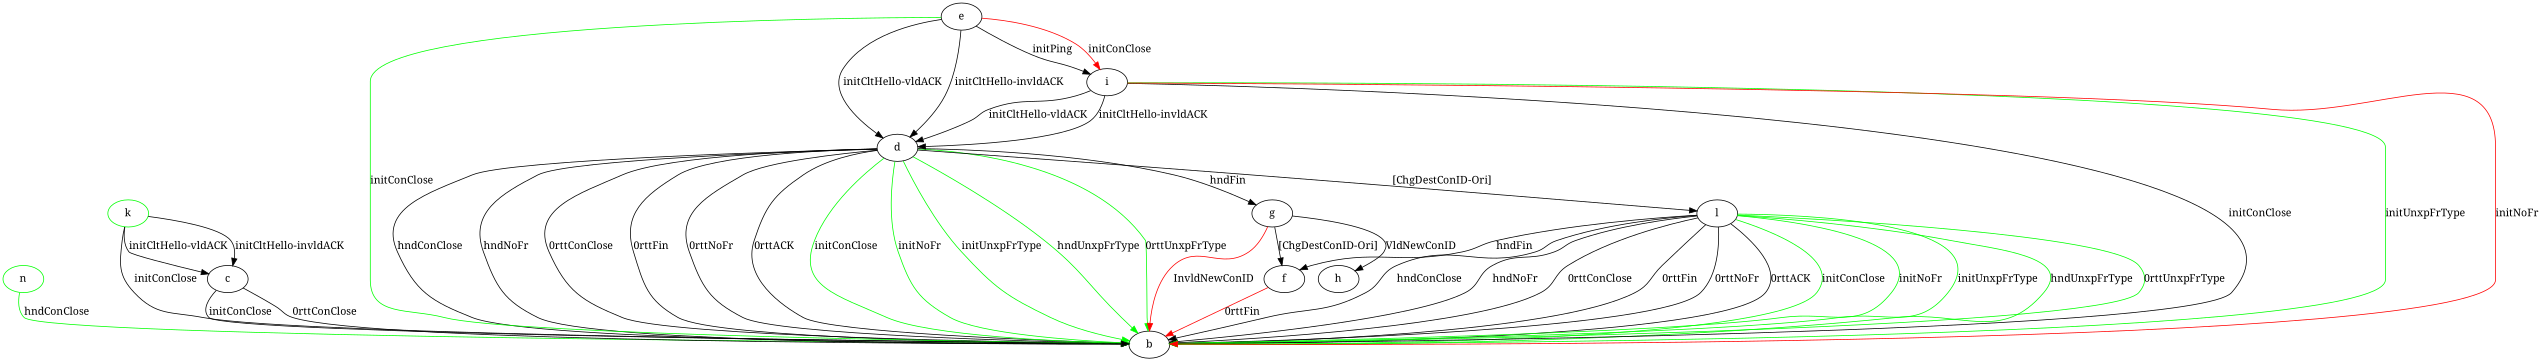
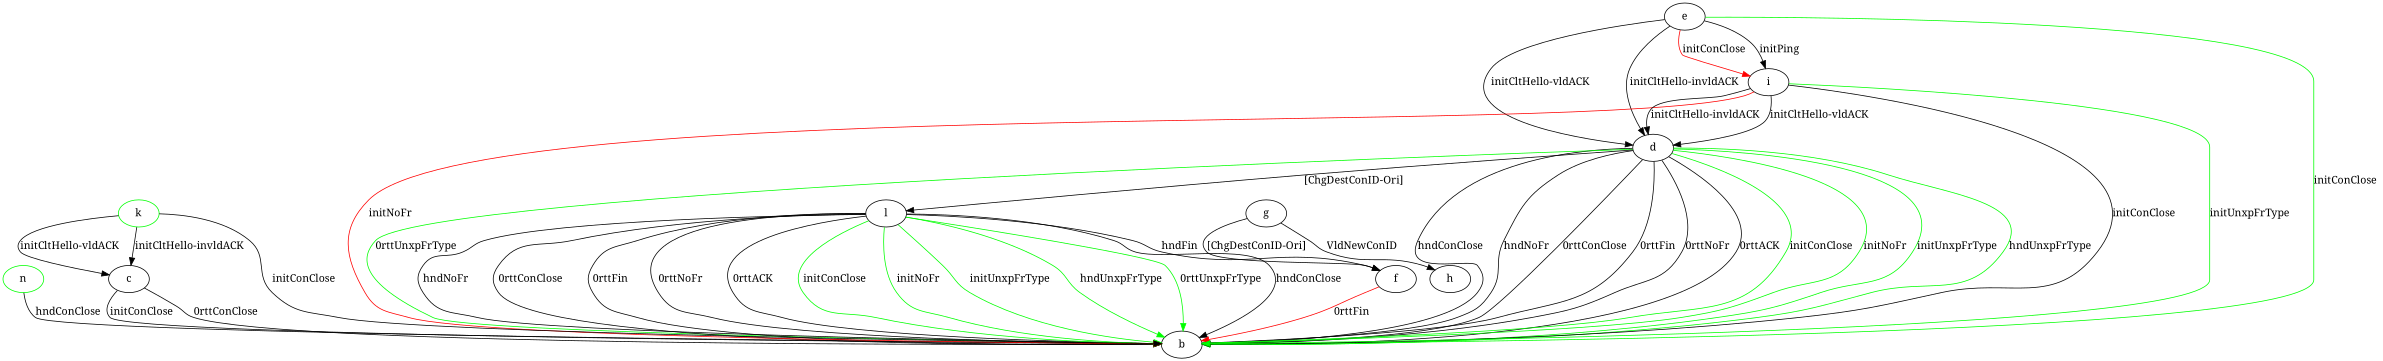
edge "d" -> "g": removed, label "hndFin"
edge "g" -> "b": removed, label "InvldNewConID"
edge "n" -> "b": color green -> black
